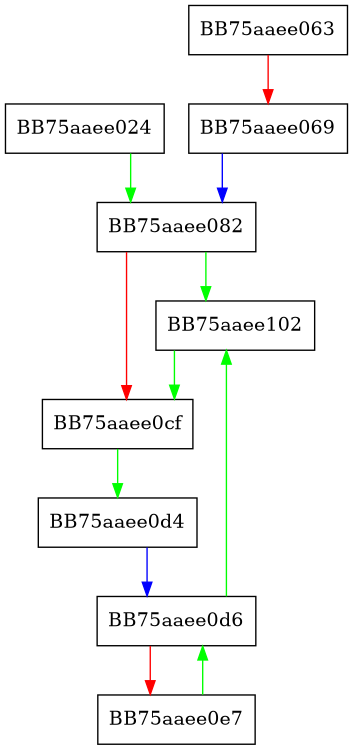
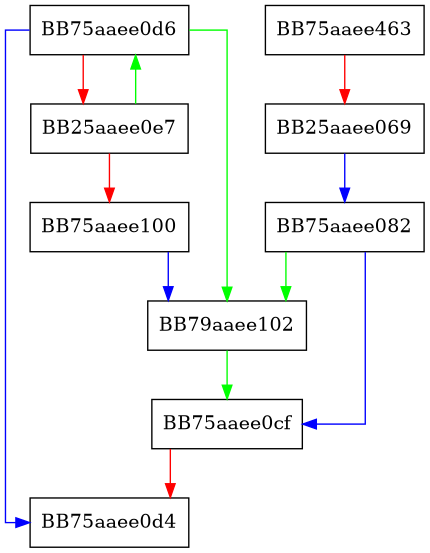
node "BB75aaee063": label "BB75aaee063" -> "BB75aaee463"
node "BB75aaee024": removed
node "BB75aaee069": label "BB75aaee069" -> "BB25aaee069"
node "BB75aaee100": added
edge "BB75aaee082" -> "BB75aaee0cf": color red -> blue
node "BB75aaee102": label "BB75aaee102" -> "BB79aaee102"
edge "BB75aaee0cf" -> "BB75aaee0d4": color green -> red
edge "BB75aaee0d4" -> "BB75aaee0d6": reversed
node "BB75aaee0e7": label "BB75aaee0e7" -> "BB25aaee0e7"
